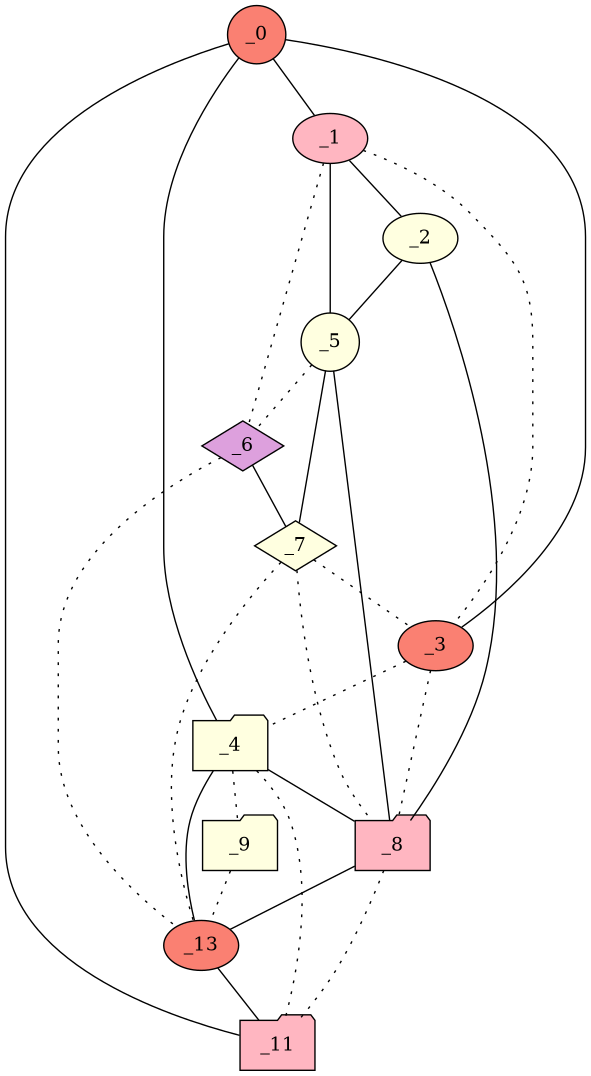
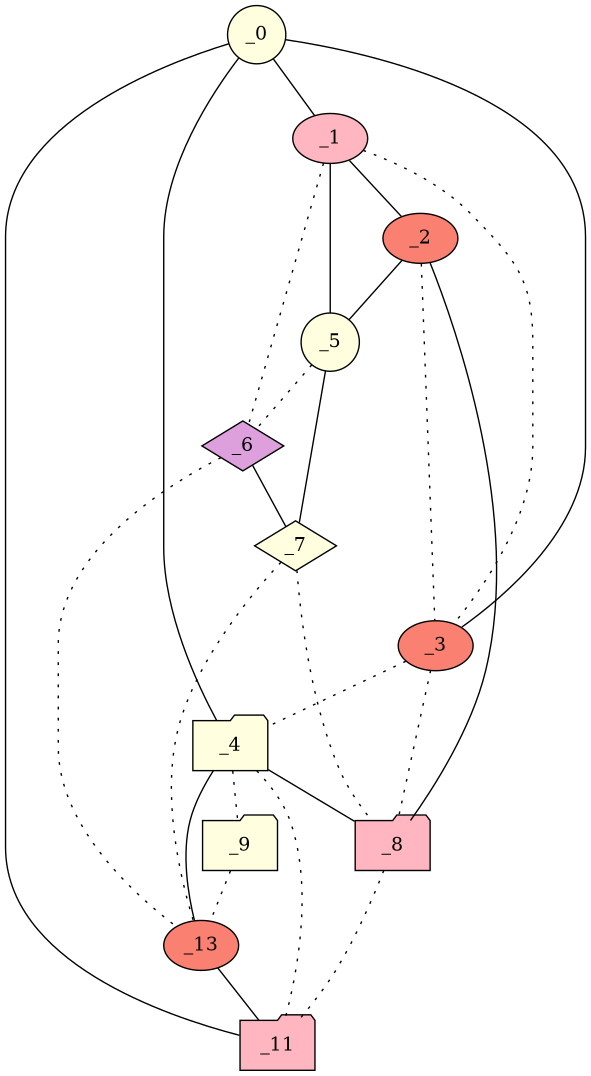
node "_0": fillcolor salmon -> lightyellow
node "_2": fillcolor lightyellow -> salmon
edge "_7" -- "_3": now "_2" -- "_3"
edge "_5" -- "_8": removed
edge "_8" -- "_13": removed
